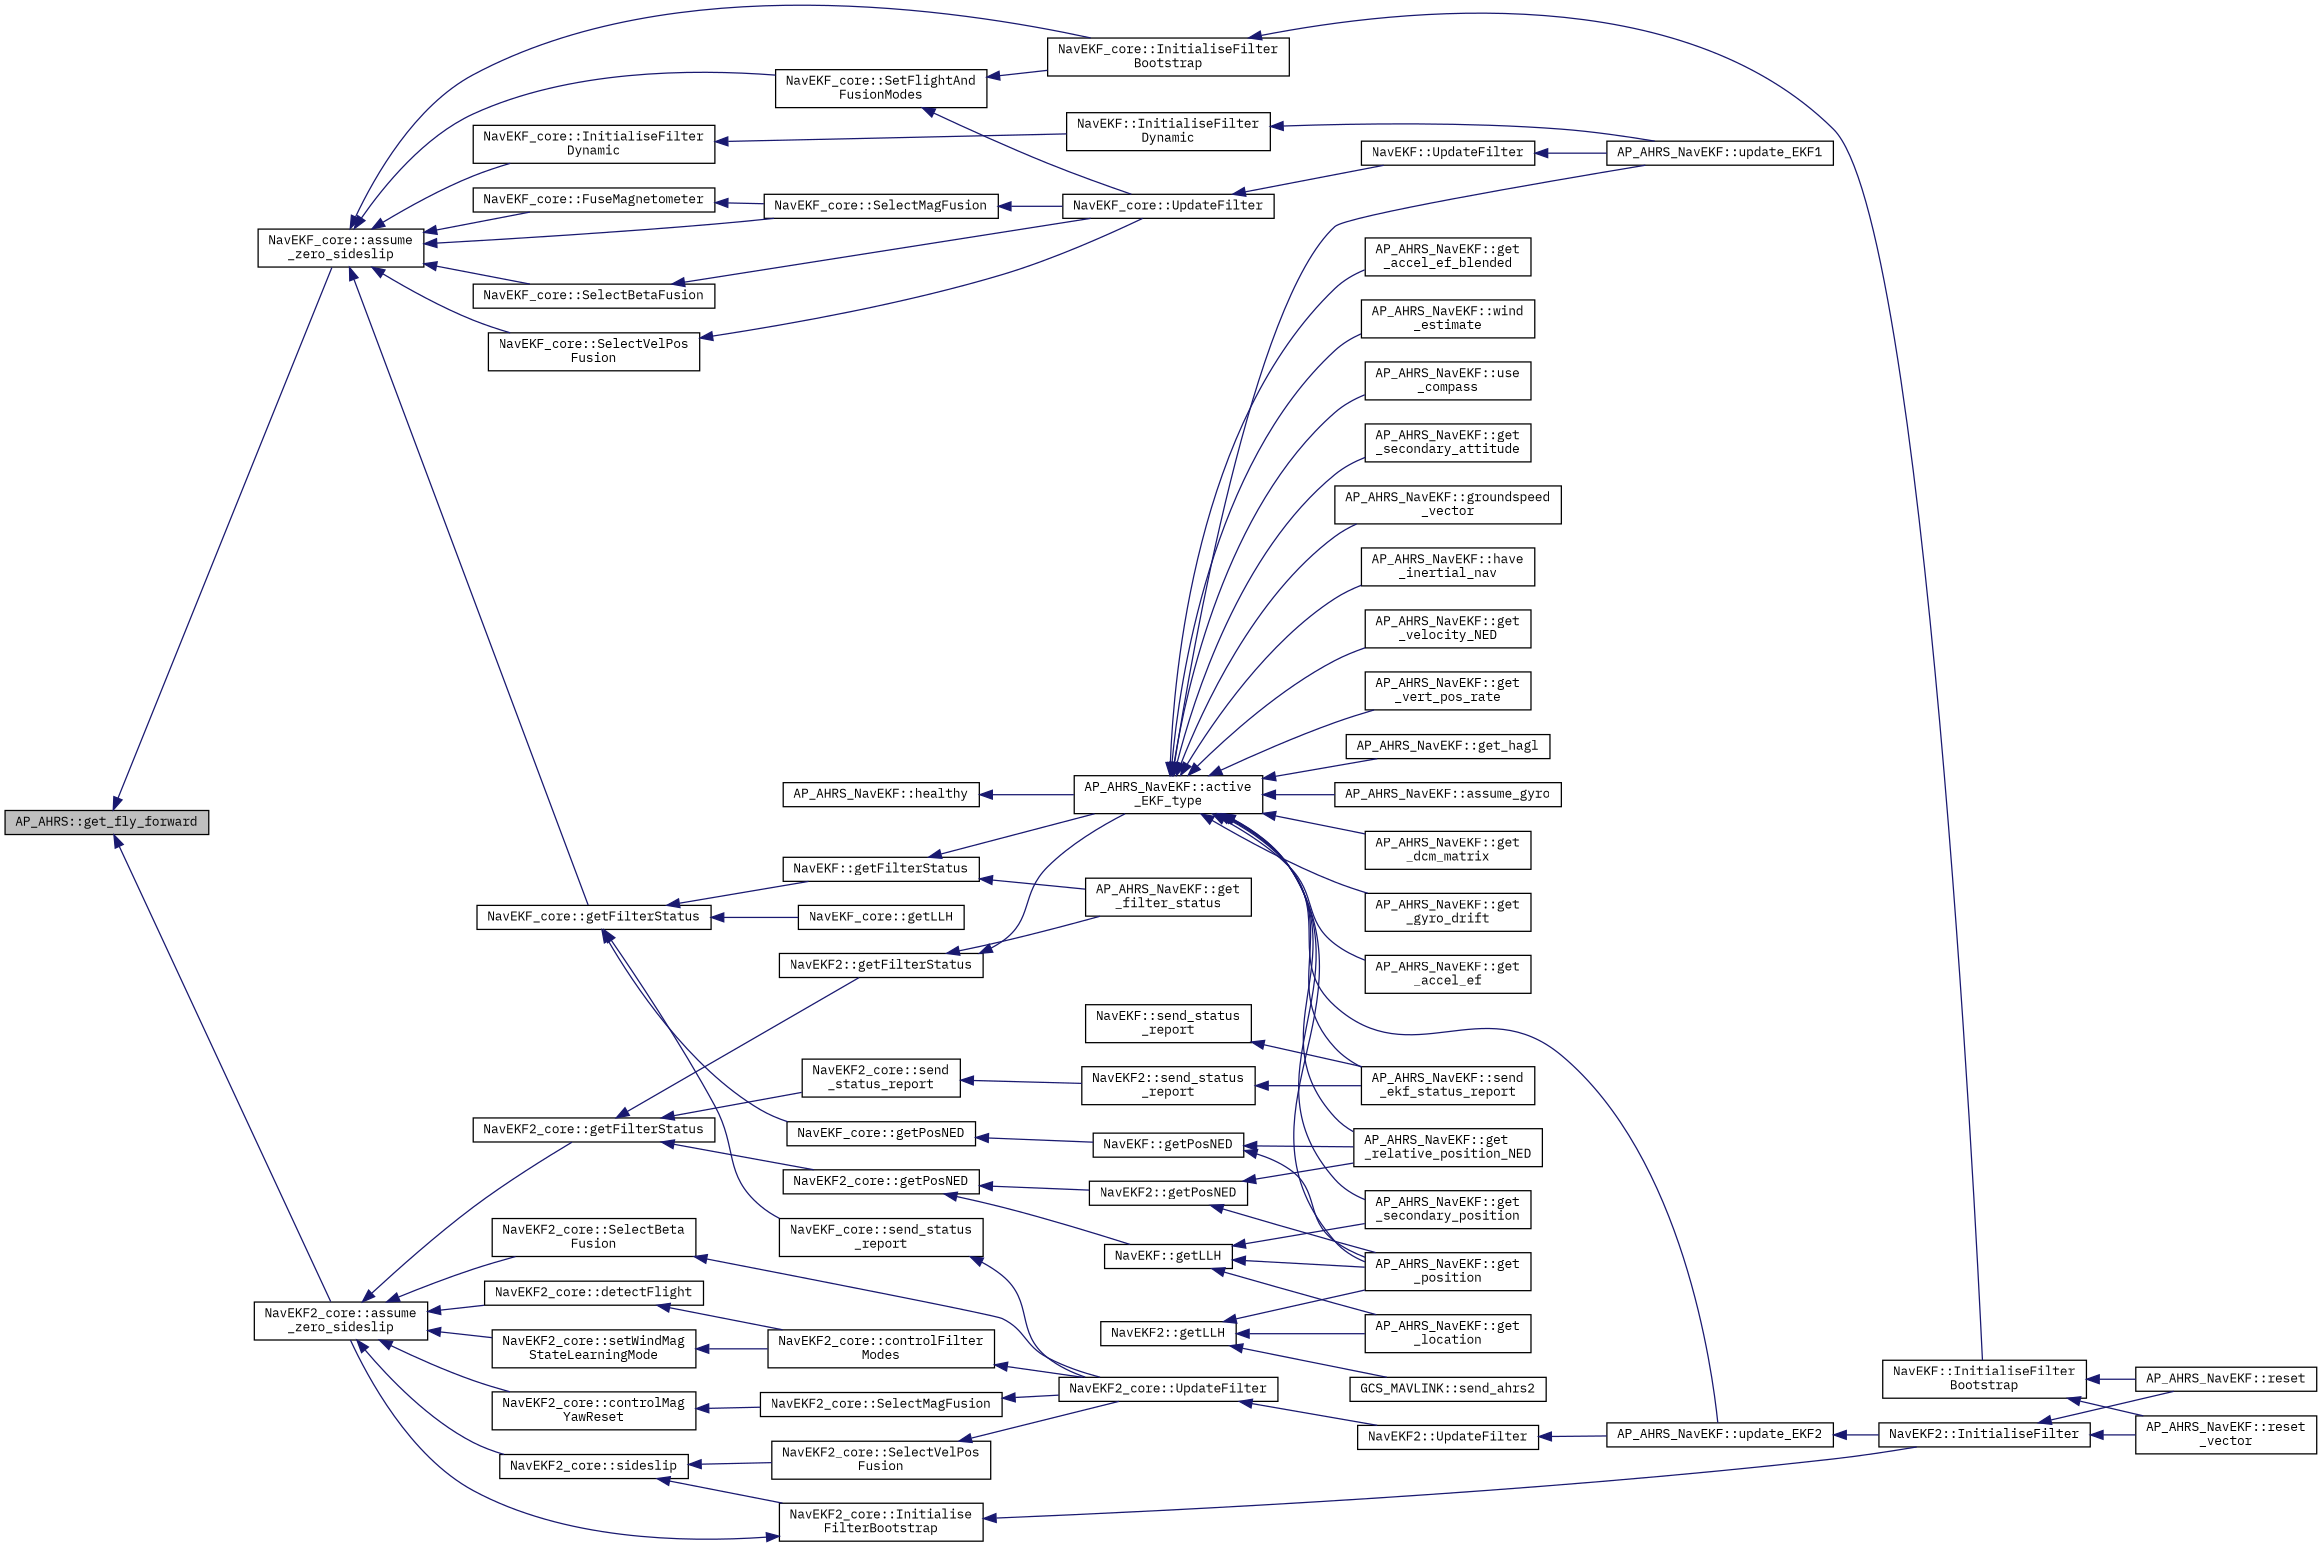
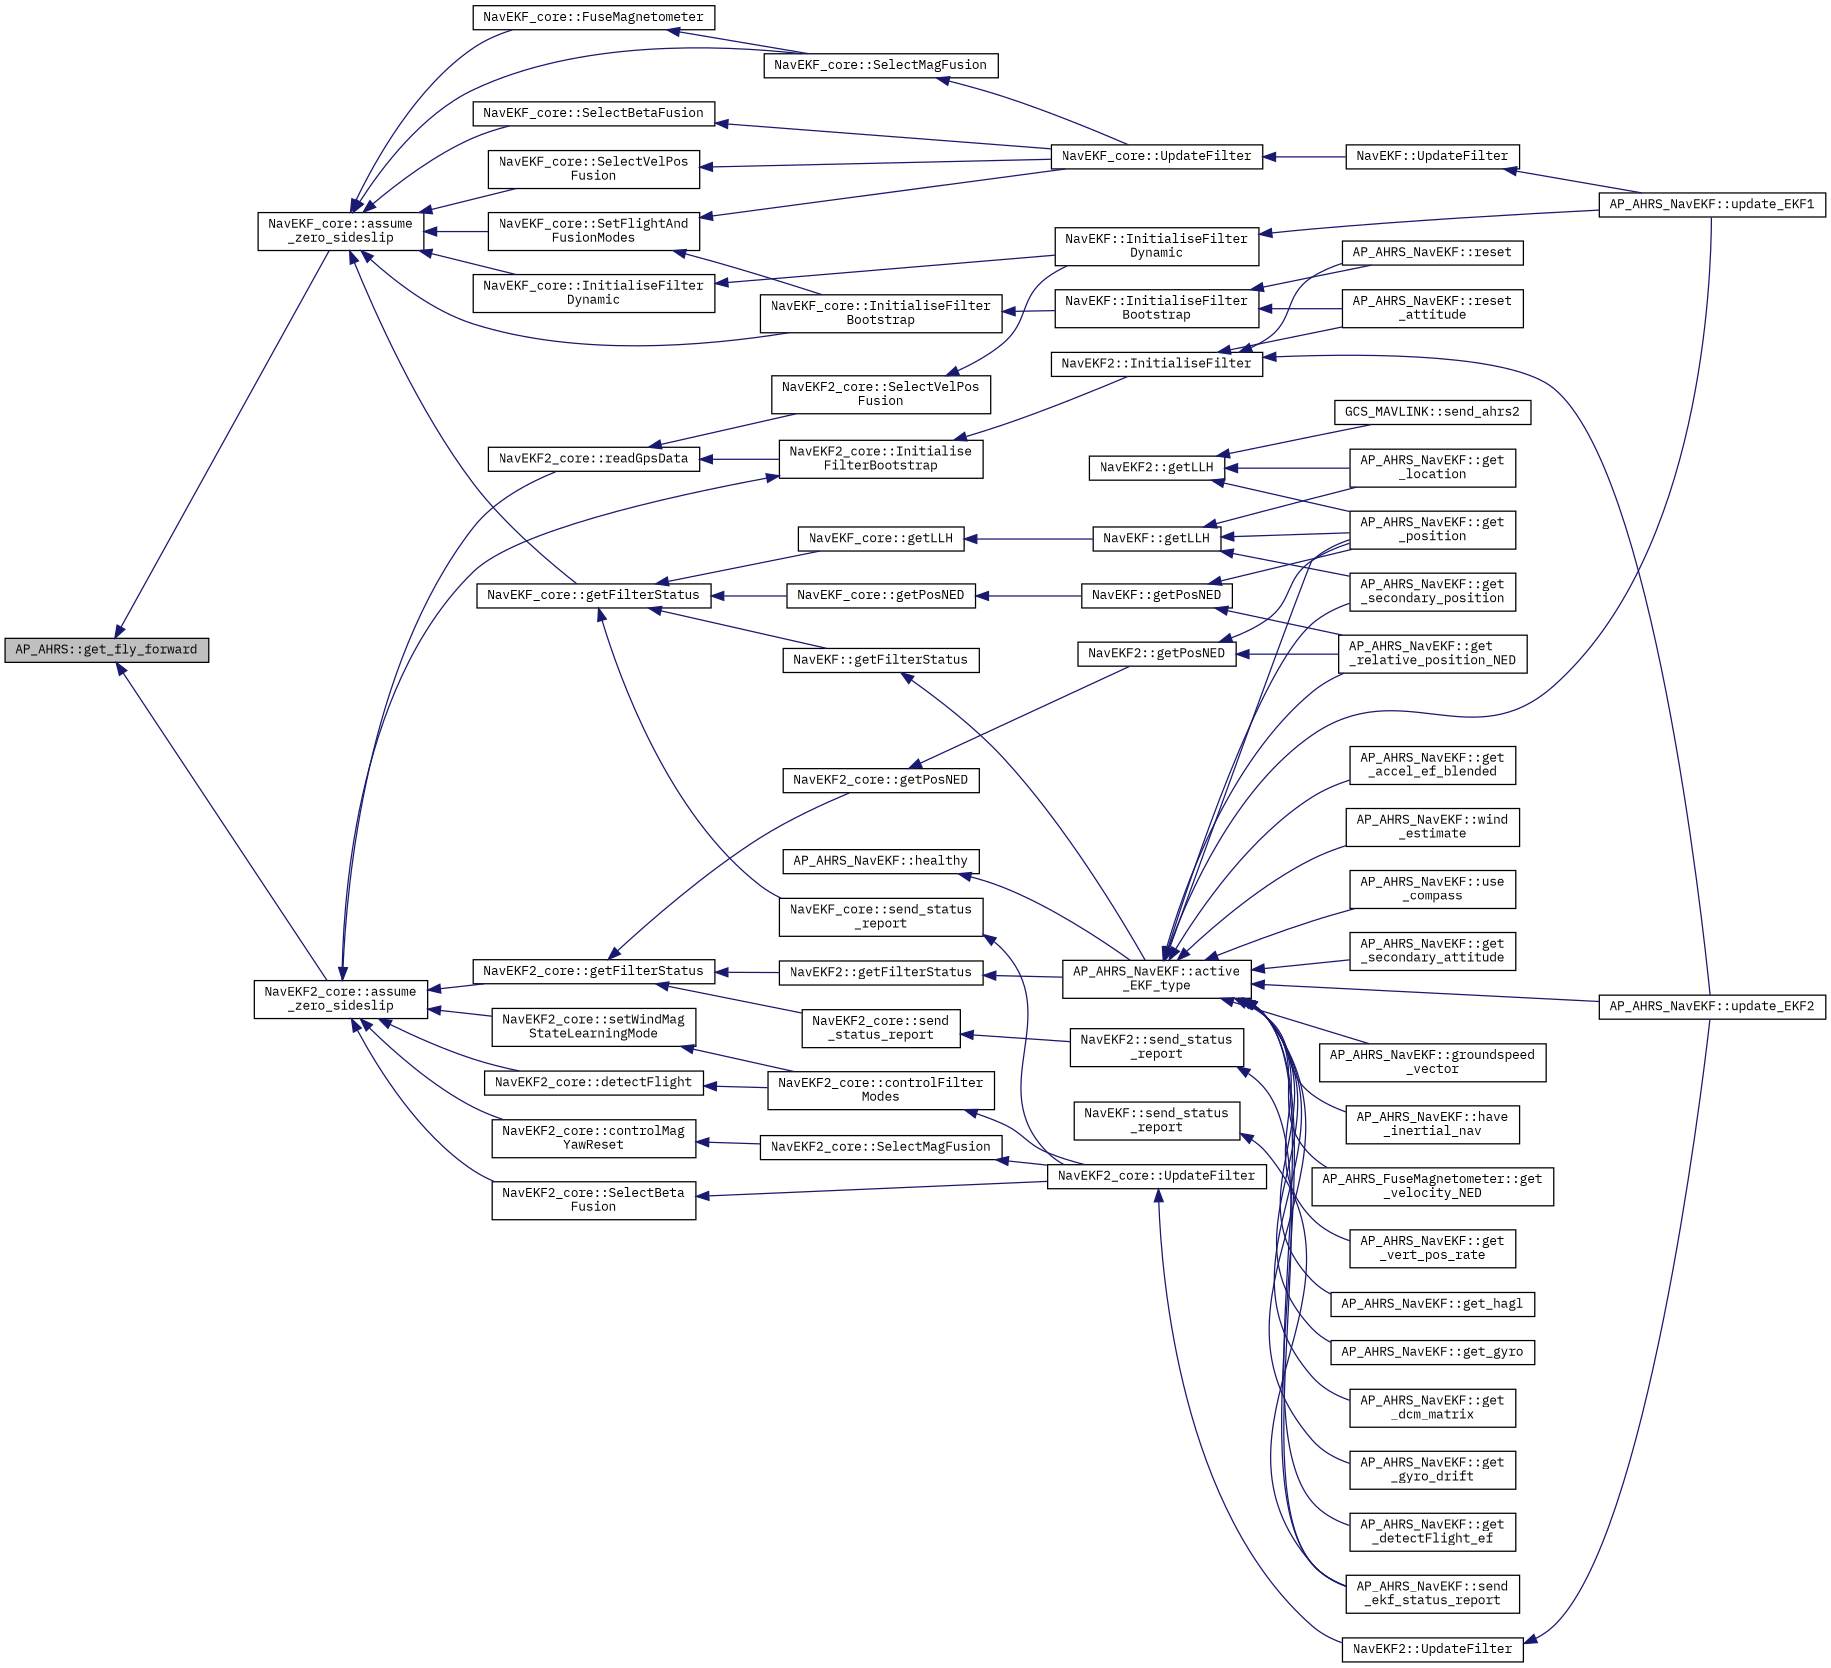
node "AP_AHRS_NavEKF::get _velocity_NED": label "AP_AHRS_NavEKF::get _velocity_NED" -> "AP_AHRS_FuseMagnetometer::get _velocity_NED"
node "AP_AHRS_NavEKF::assume_gyro": label "AP_AHRS_NavEKF::assume_gyro" -> "AP_AHRS_NavEKF::get_gyro"
node "AP_AHRS_NavEKF::get _filter_status": removed
node "AP_AHRS_NavEKF::get _accel_ef": label "AP_AHRS_NavEKF::get _accel_ef" -> "AP_AHRS_NavEKF::get _detectFlight_ef"
edge "NavEKF::getLLH" -> "NavEKF2_core::getPosNED": now "NavEKF::getLLH" -> "NavEKF_core::getLLH"
edge "NavEKF2_core::UpdateFilter" -> "NavEKF2_core::SelectVelPos Fusion": now "NavEKF::InitialiseFilter Dynamic" -> "NavEKF2_core::SelectVelPos Fusion"
edge "NavEKF2::InitialiseFilter" -> "AP_AHRS_NavEKF::update_EKF2": reversed
node "AP_AHRS_NavEKF::reset _vector": label "AP_AHRS_NavEKF::reset _vector" -> "AP_AHRS_NavEKF::reset _attitude"
node "NavEKF2_core::sideslip": label "NavEKF2_core::sideslip" -> "NavEKF2_core::readGpsData"
